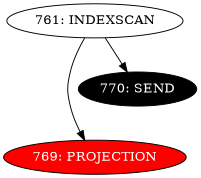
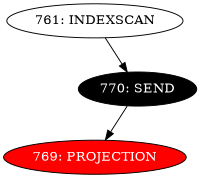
edge "761: INDEXSCAN" -> "769: PROJECTION": now "770: SEND" -> "769: PROJECTION"
